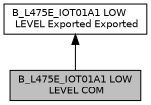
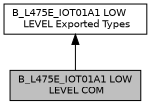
node "B_L475E_IOT01A1 LOW LEVEL Exported Exported": label "B_L475E_IOT01A1 LOW LEVEL Exported Exported" -> "B_L475E_IOT01A1 LOW LEVEL Exported Types"
